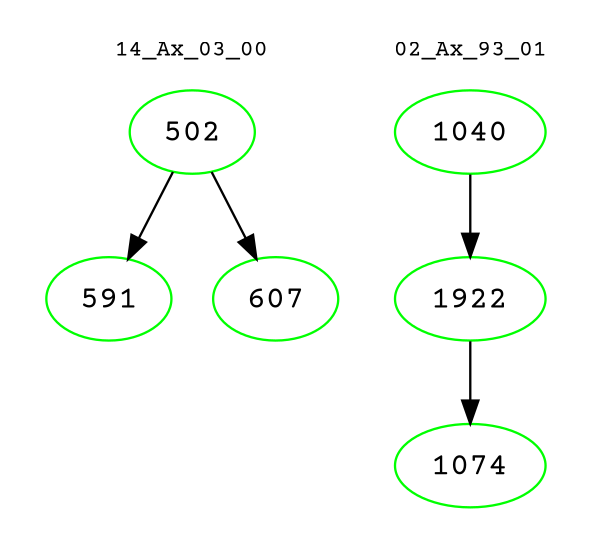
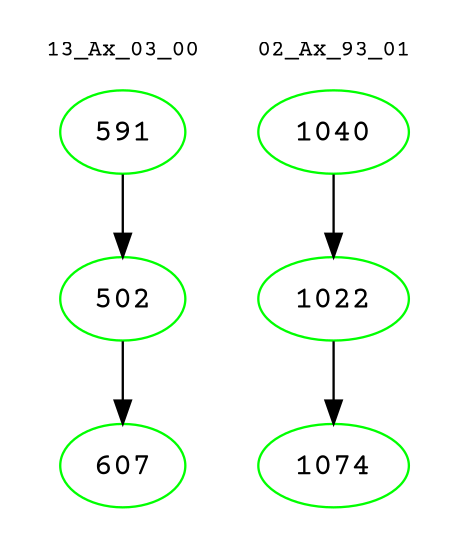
cluster "14_Ax_03_00": label "14_Ax_03_00" -> "13_Ax_03_00"
edge "502" -> "591": reversed
node "1922": label "1922" -> "1022"
